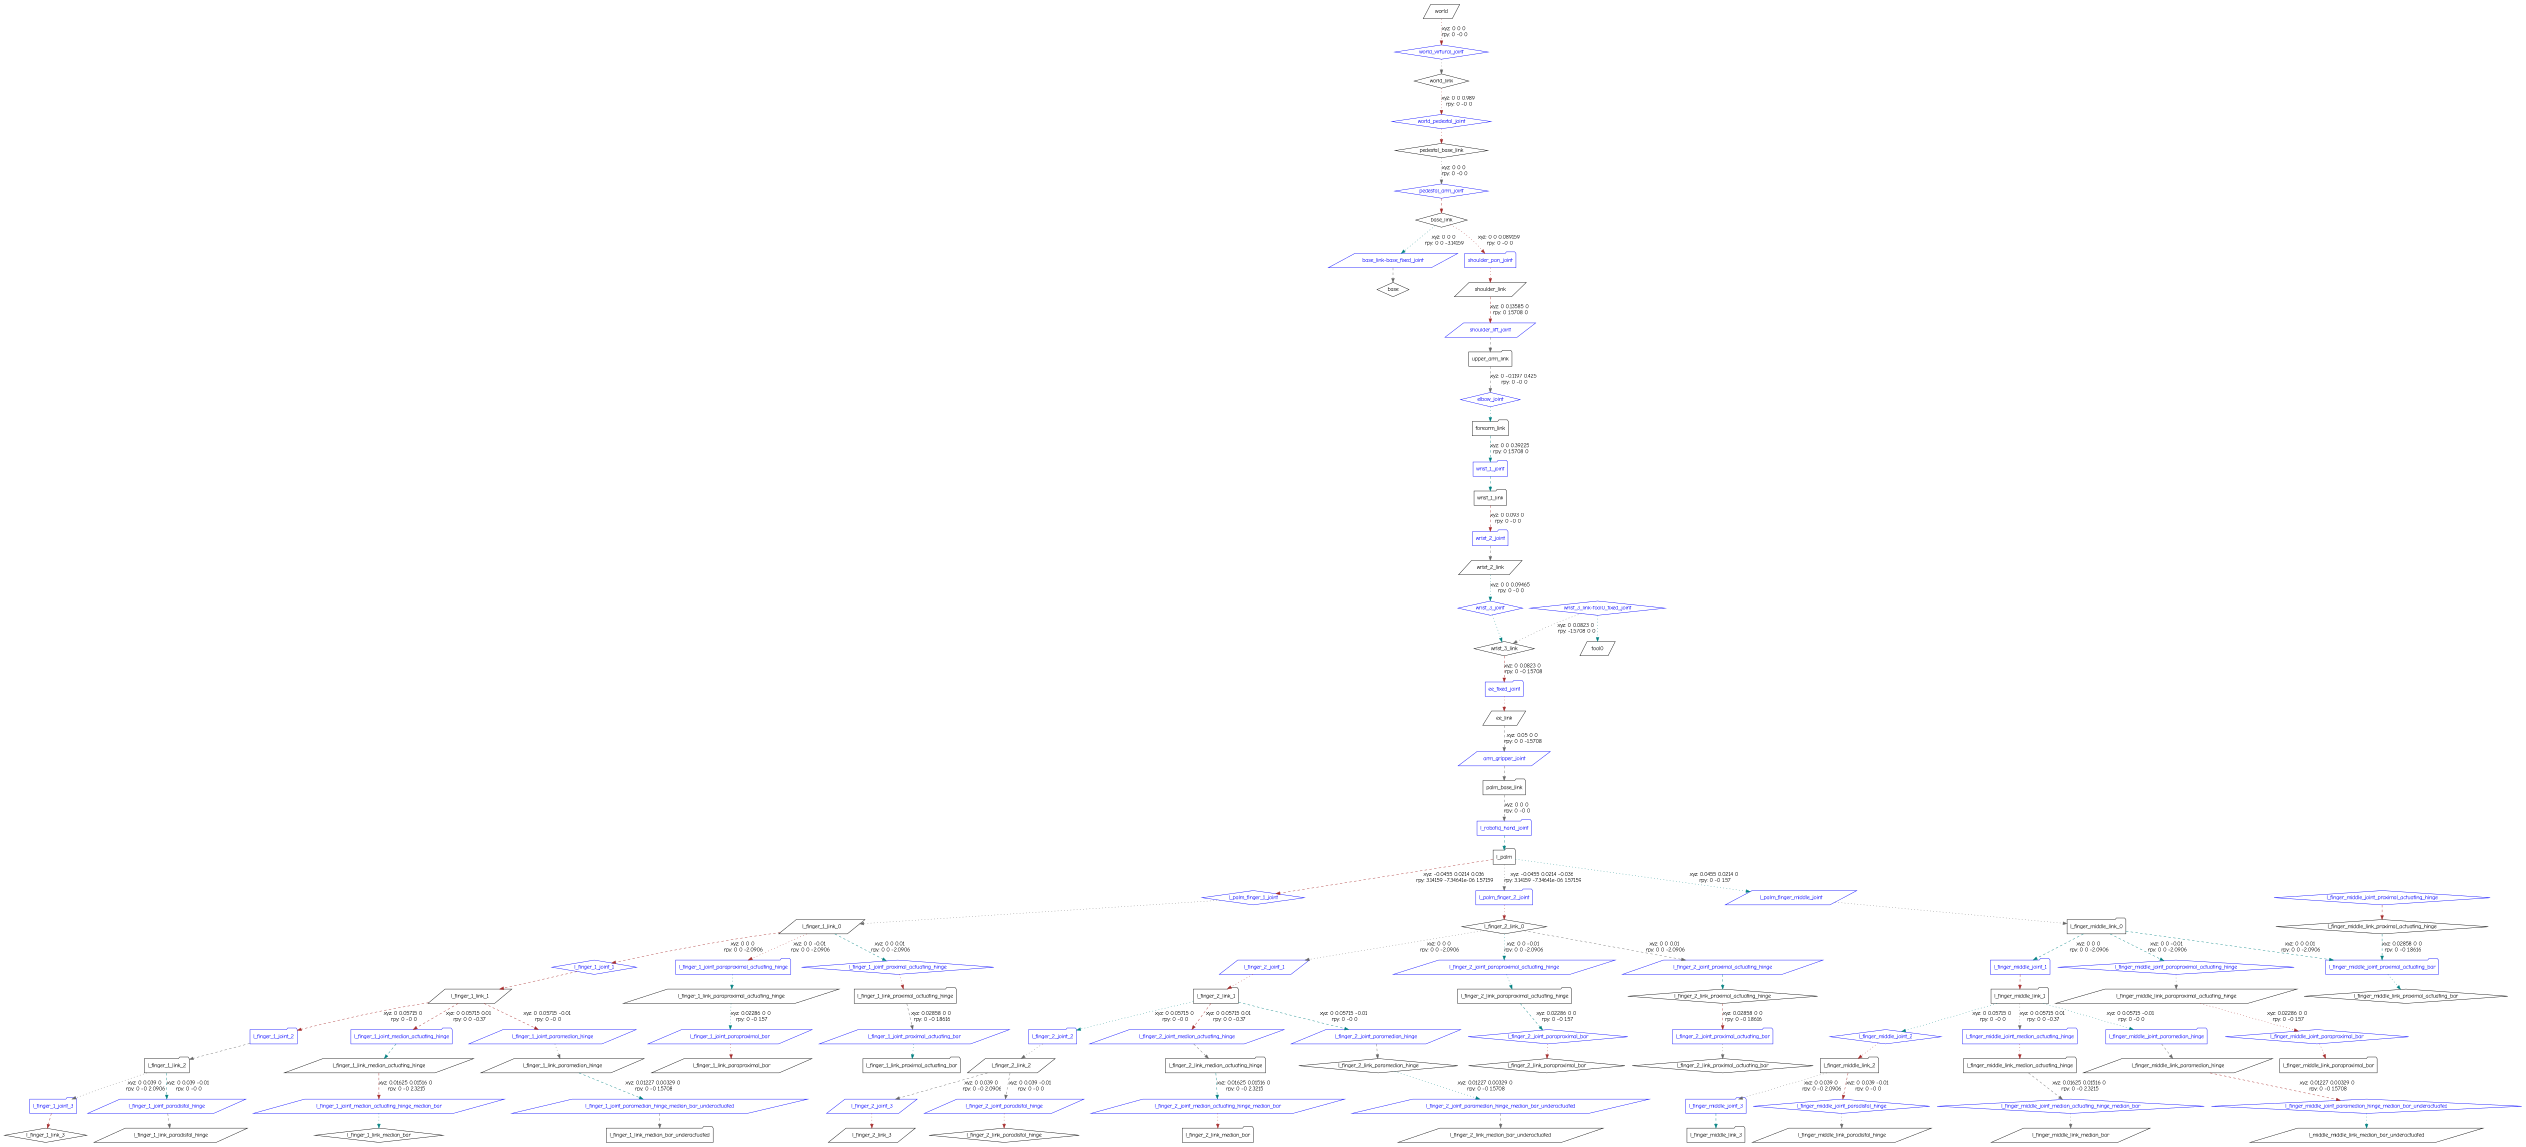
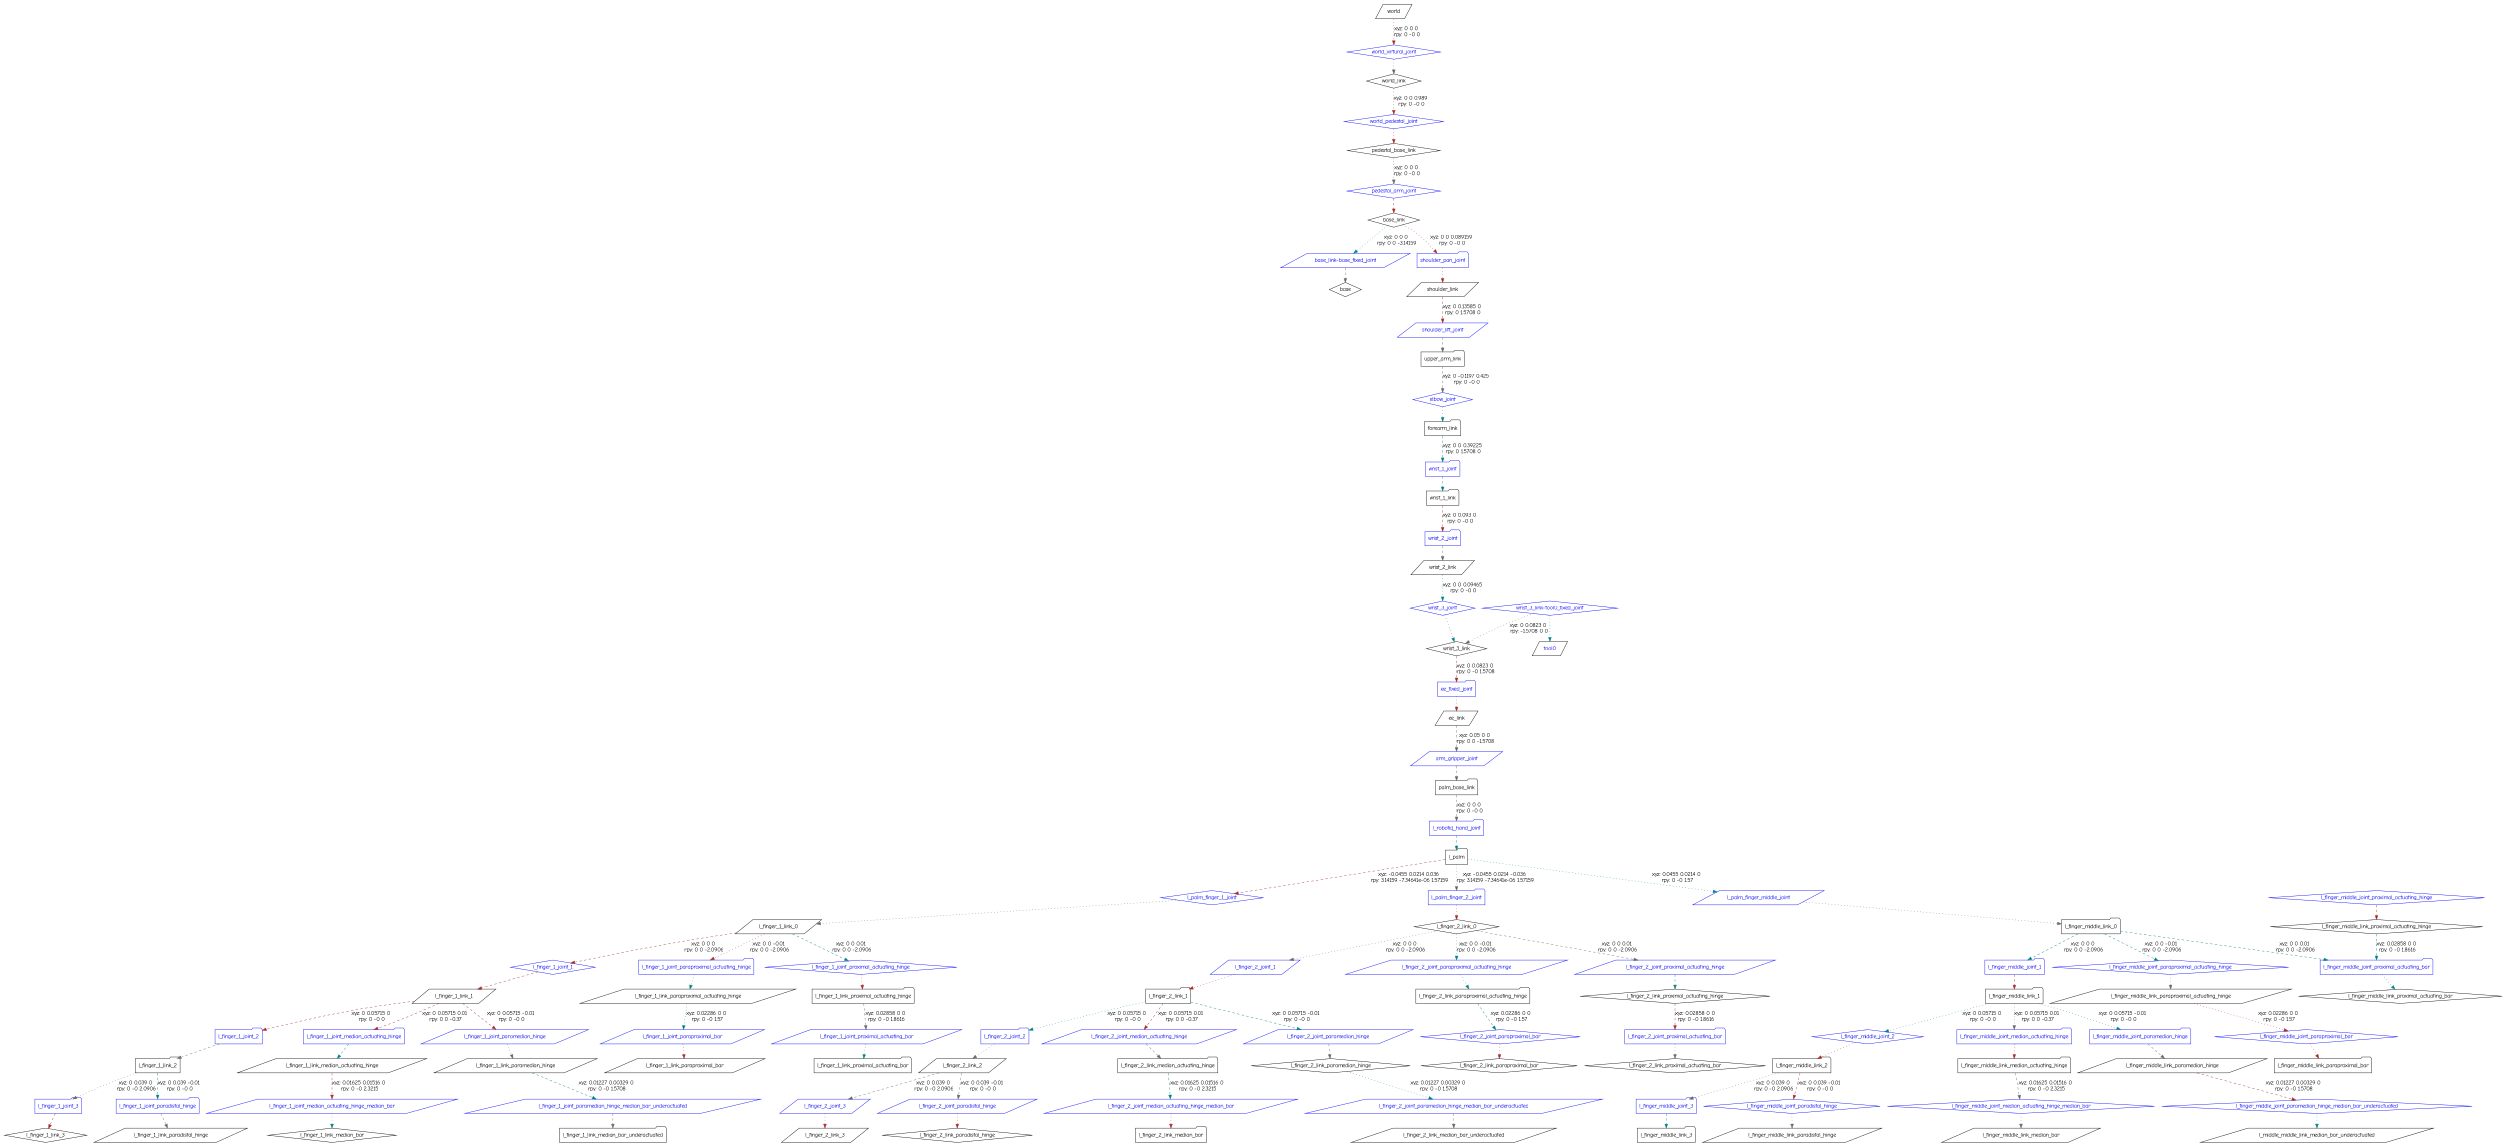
node "tool0": fontcolor black -> blue
node "l_finger_1_joint_paradistal_hinge": shape parallelogram -> folder
